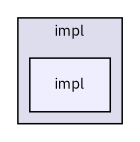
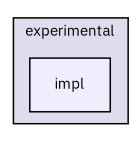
cluster "impl": label "impl" -> "experimental"
